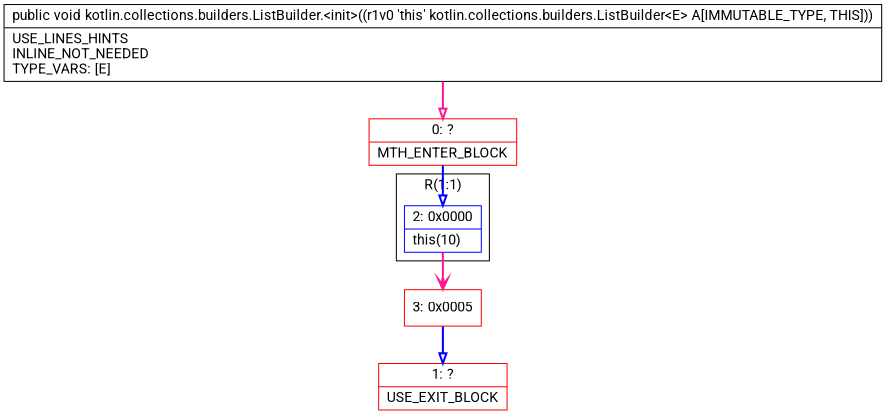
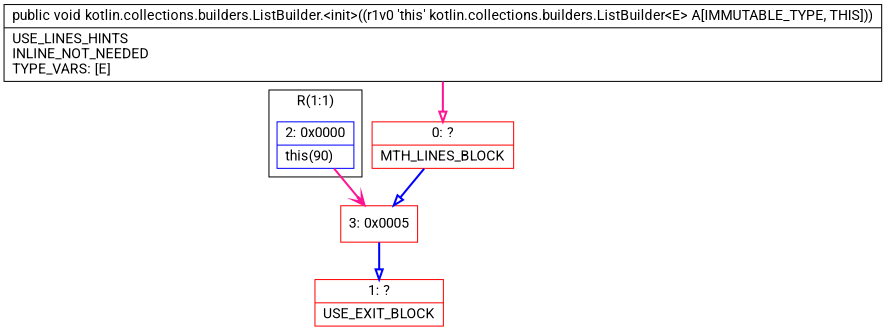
node "0: ?": text "MTH_ENTER_BLOCK" -> "MTH_LINES_BLOCK"
edge "0: ?" -> "2: 0x0000": now "0: ?" -> "3: 0x0005"
node "2: 0x0000": text "this(10)" -> "this(90)"
